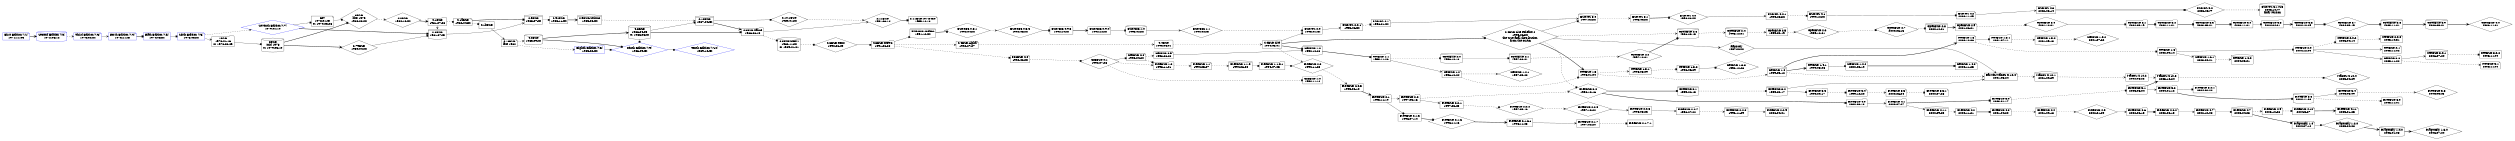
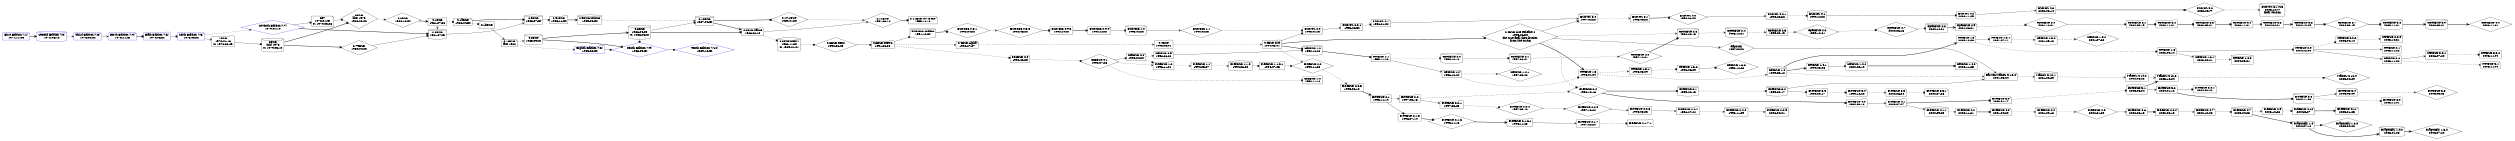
edge "2.10BSD 1987-04-xx" -> "2.10.1BSD 1989-01-xx": style solid -> bold
edge "DragonFly 1.2.0 2005-04-08" -> "DragonFly 1.4.0 2006-01-08": now "DragonFly 1.0 2004-07-12" -> "DragonFly 1.4.0 2006-01-08"
